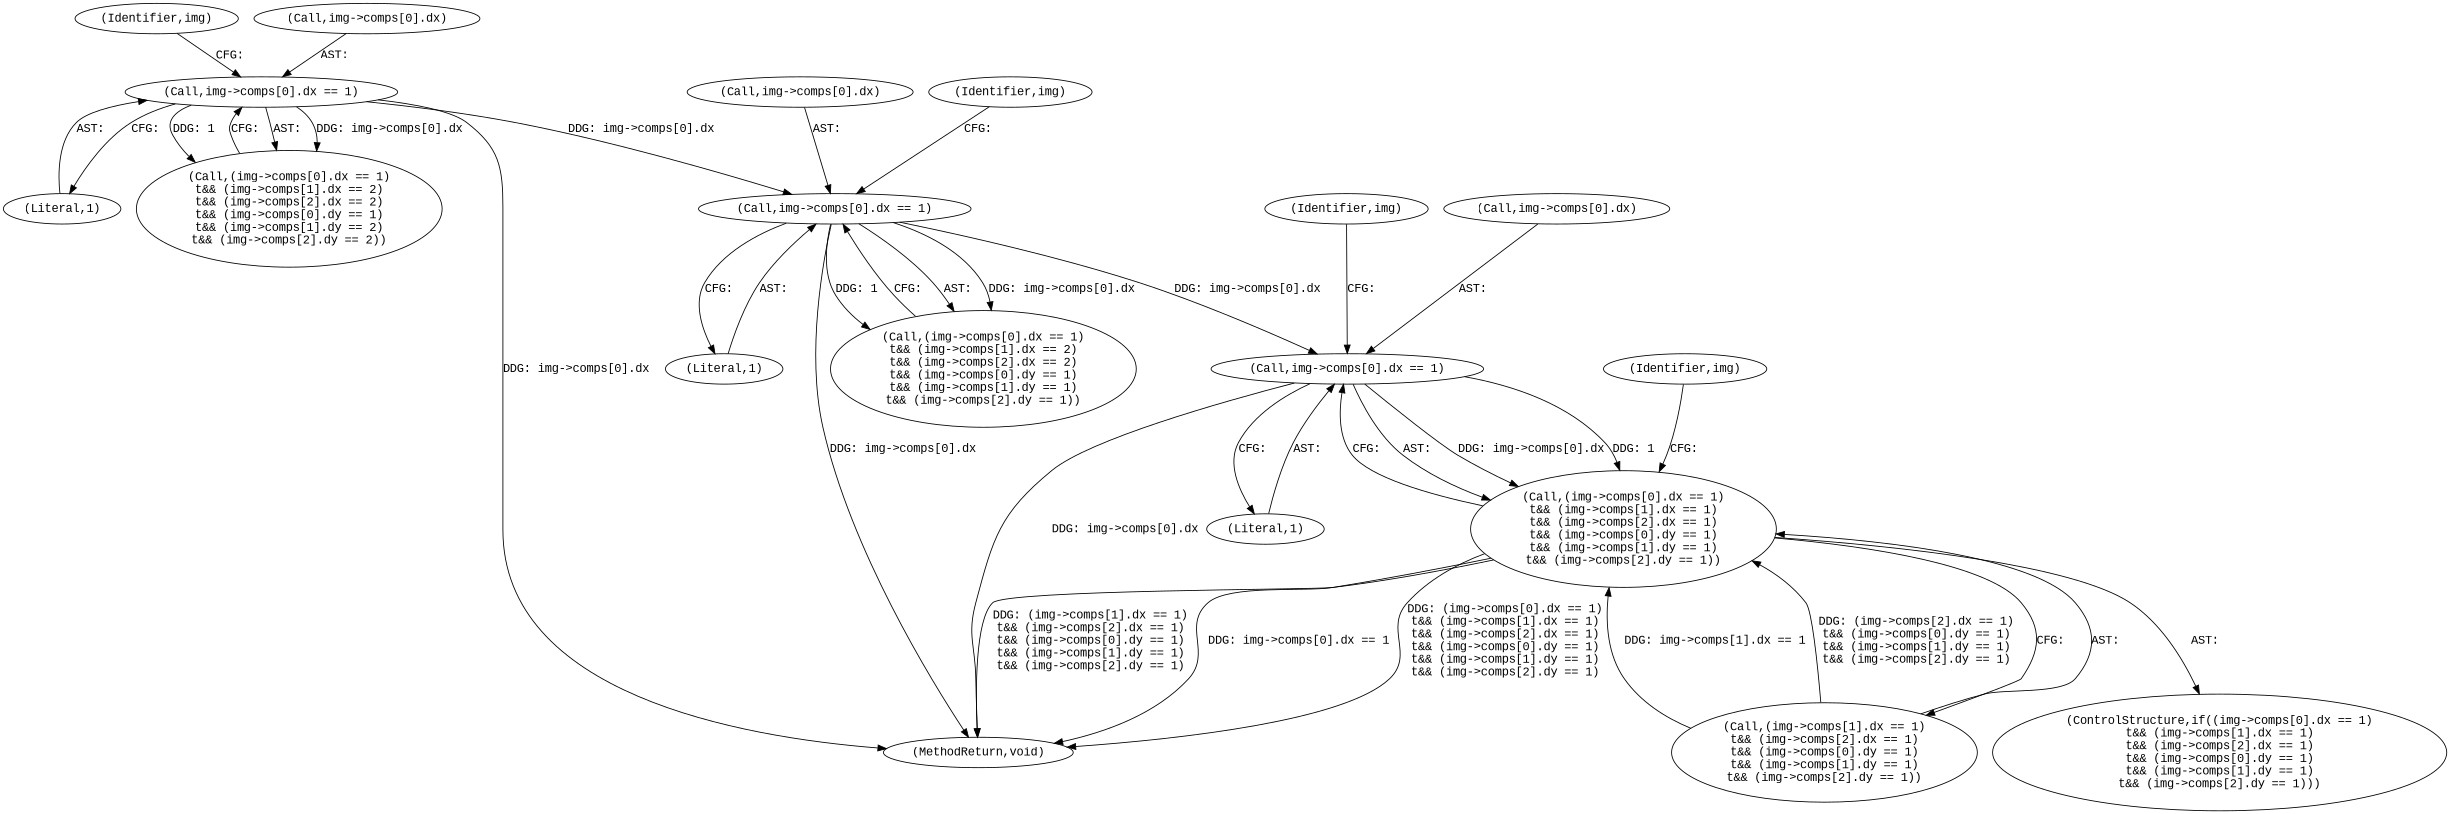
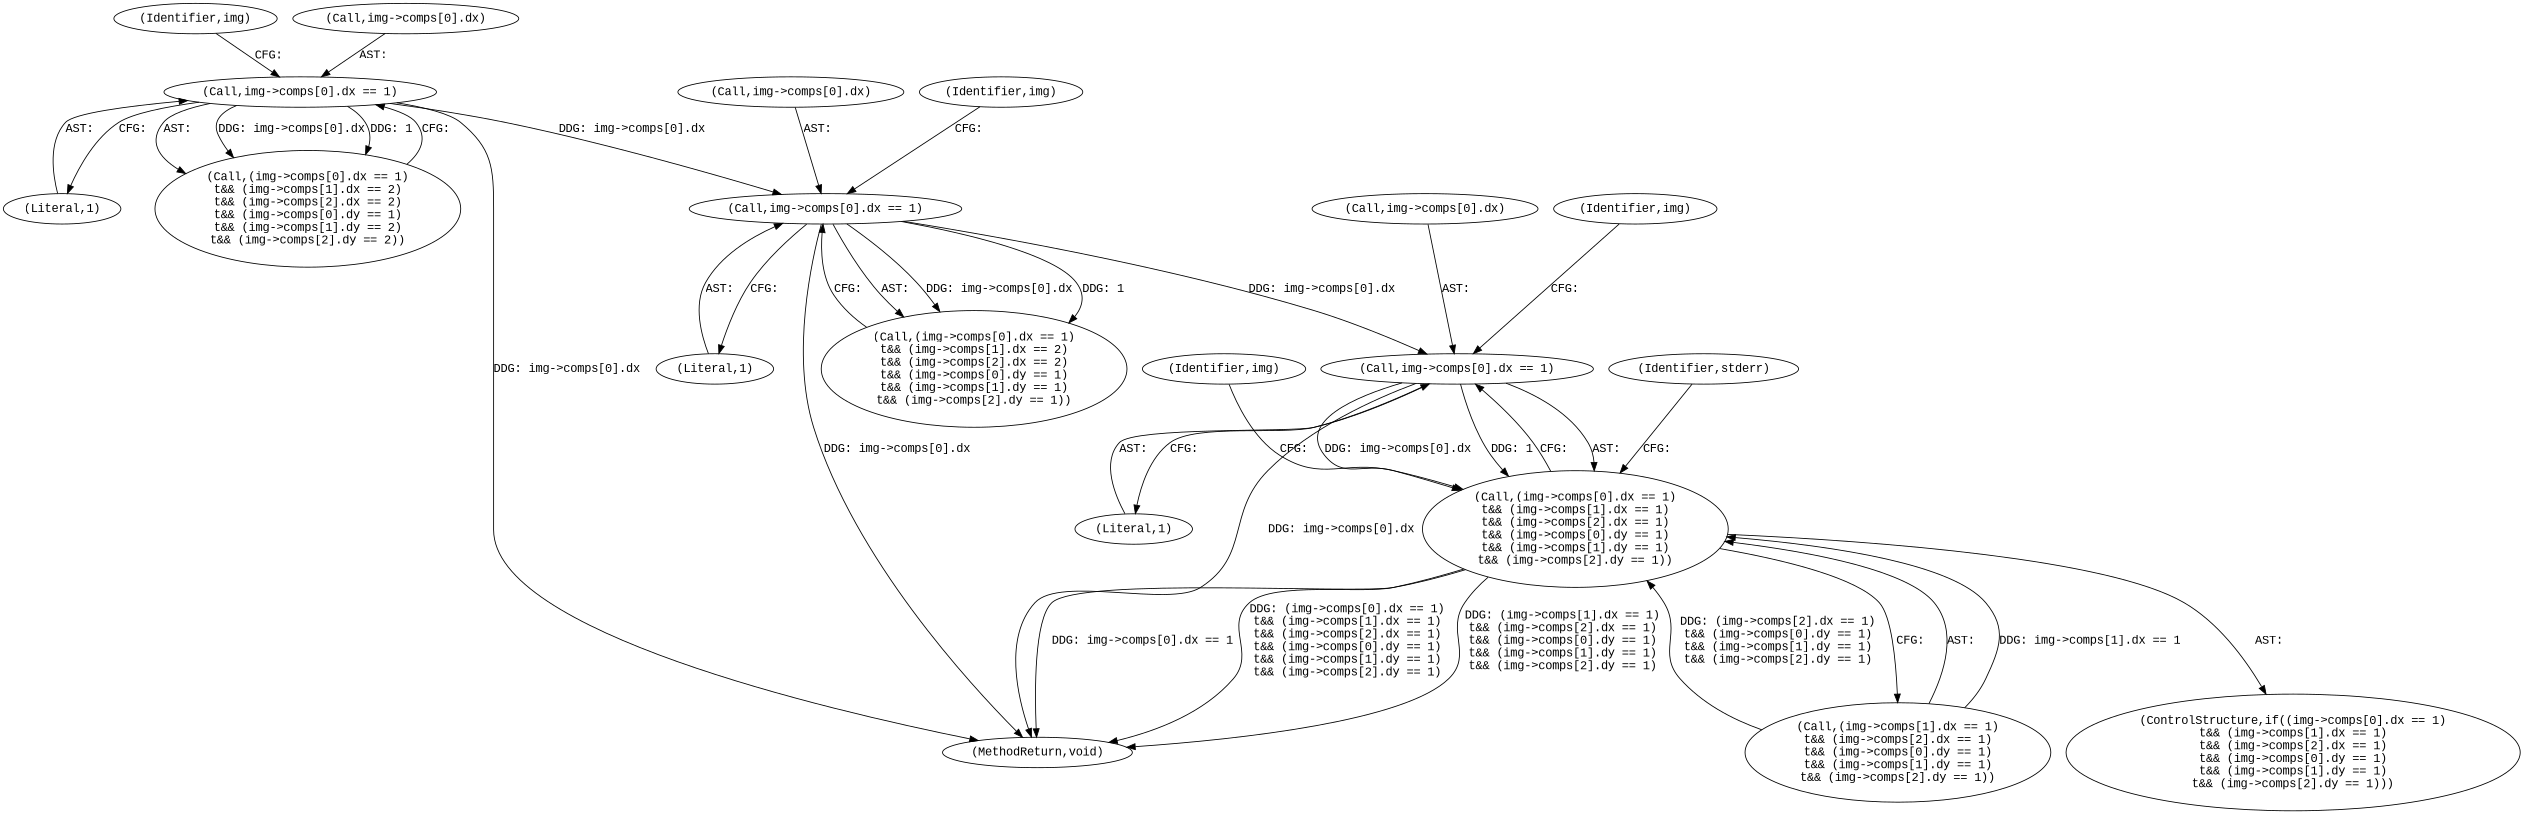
node "(Identifier,stderr)": added
